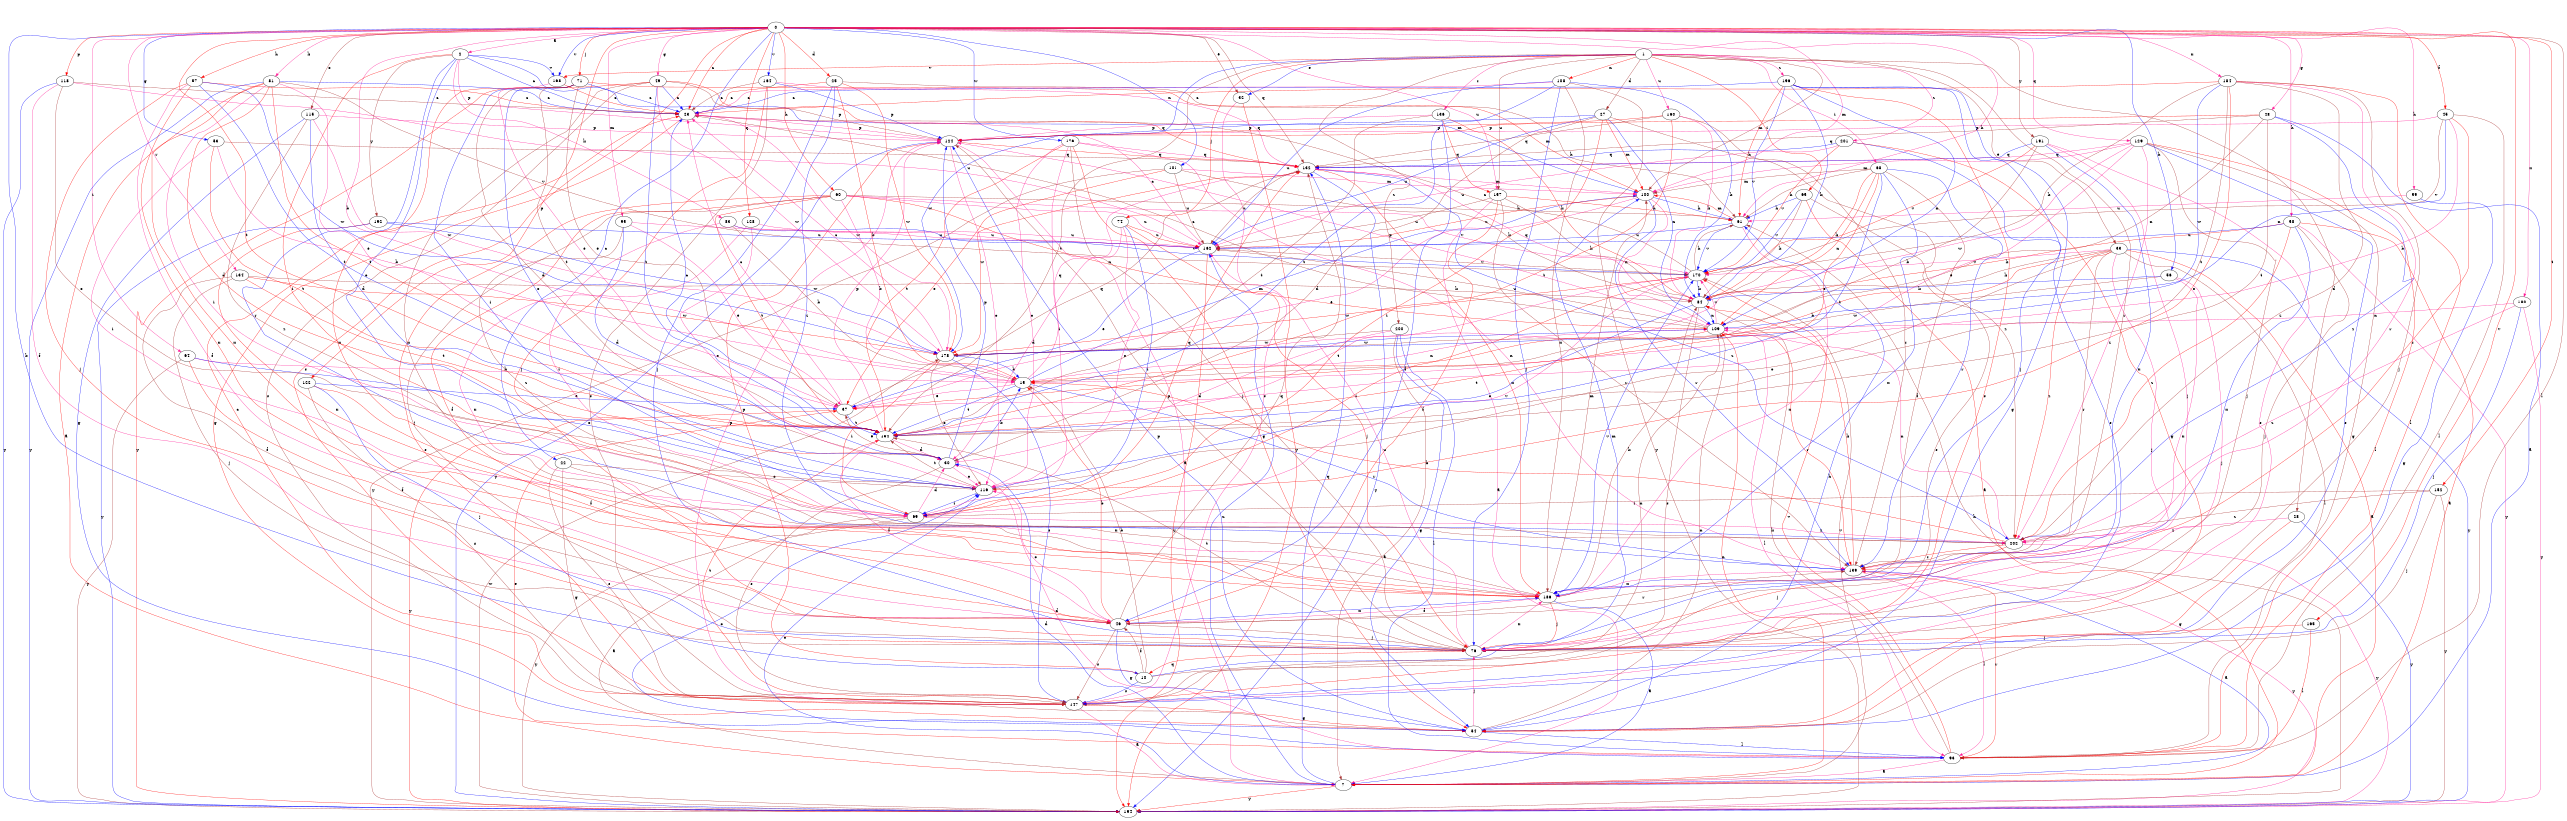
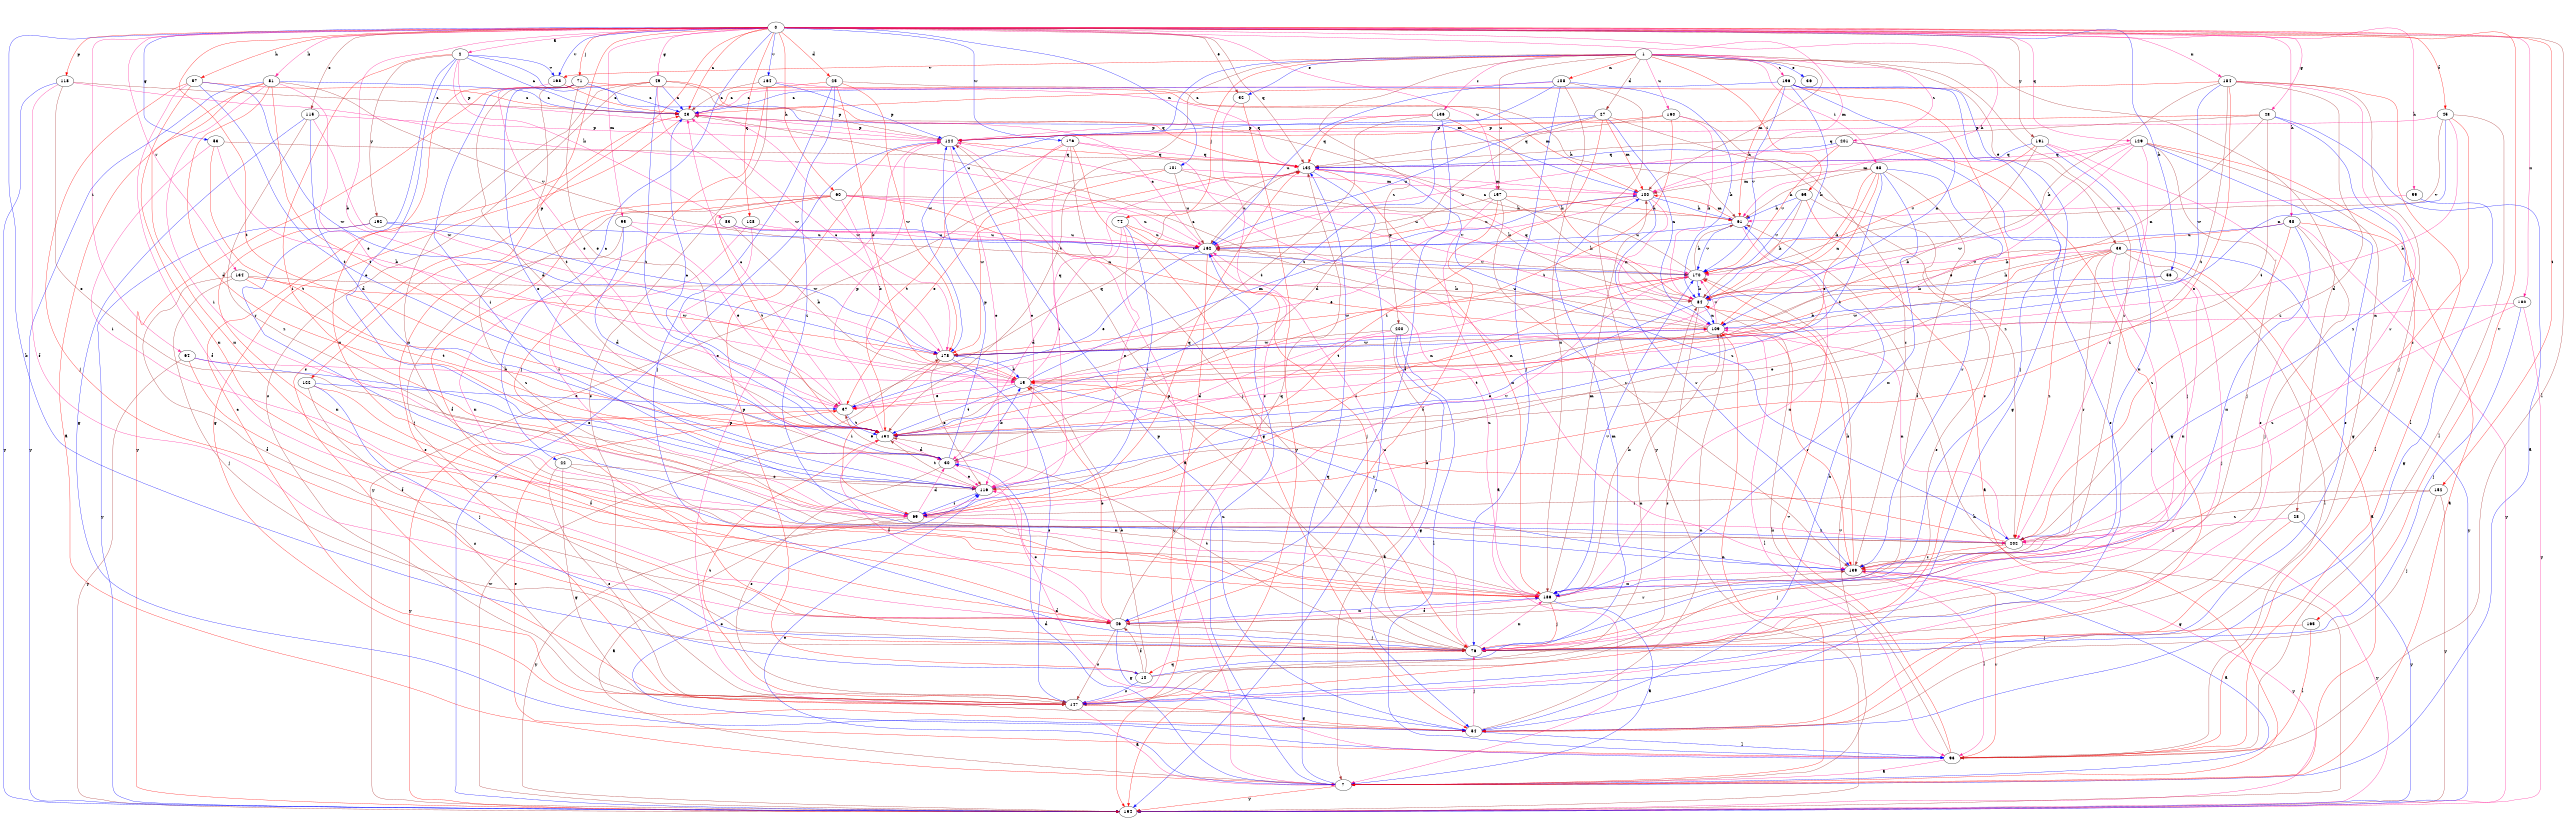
node "36": added
edge "136" -> "157": now "136" -> "132"
edge "186" -> "162": added, label "u"
